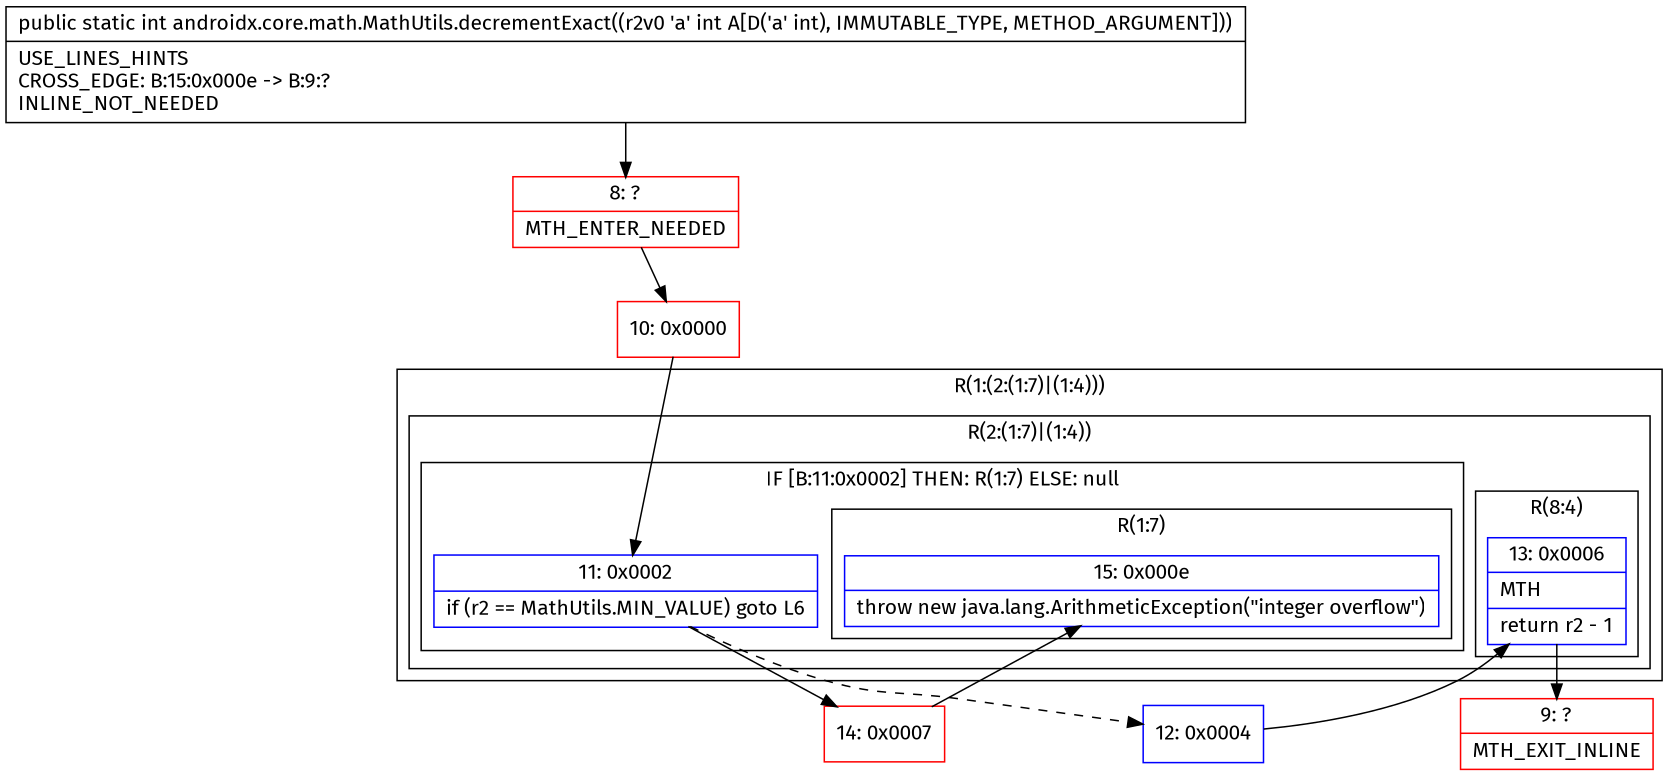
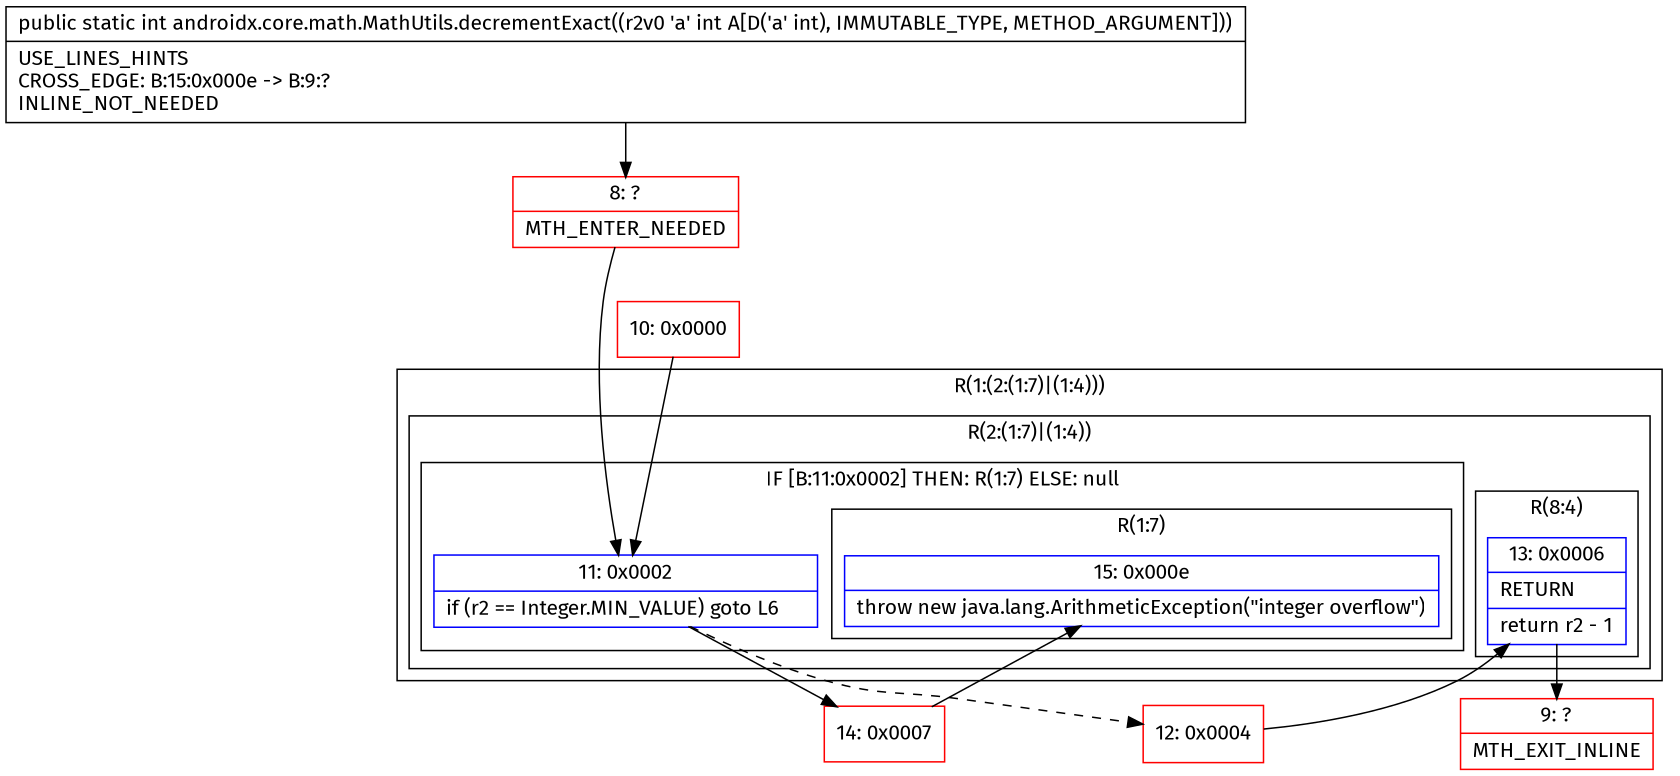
edge "8: ?" -> "10: 0x0000": now "8: ?" -> "11: 0x0002"
node "13: 0x0006": text "MTH" -> "RETURN"
node "11: 0x0002": text "if (r2 == MathUtils.MIN_VALUE) goto L6" -> "if (r2 == Integer.MIN_VALUE) goto L6"
node "12: 0x0004": color blue -> red
